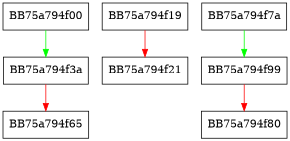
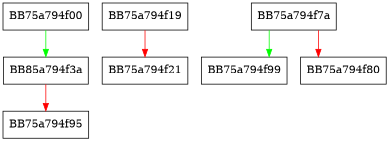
node "BB75a794f3a": label "BB75a794f3a" -> "BB85a794f3a"
edge "BB75a794f99" -> "BB75a794f80": now "BB75a794f7a" -> "BB75a794f80"
node "BB75a794f65": label "BB75a794f65" -> "BB75a794f95"
